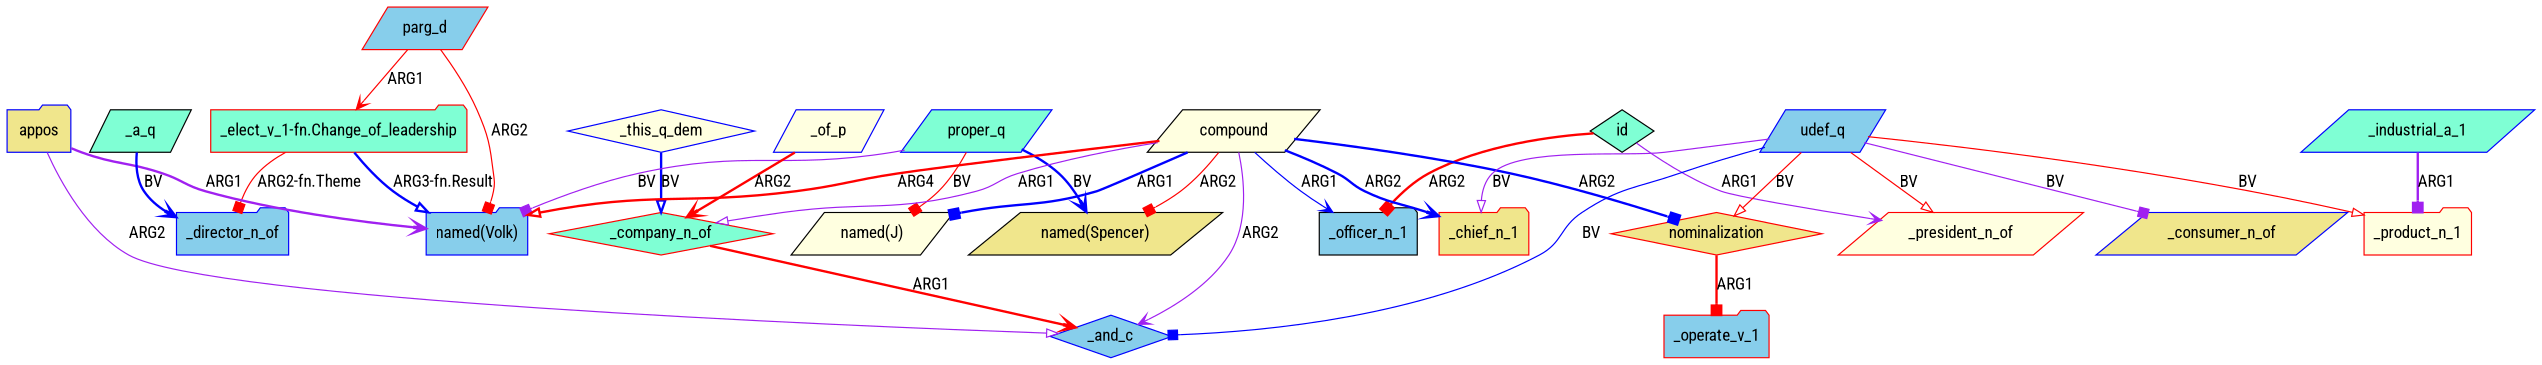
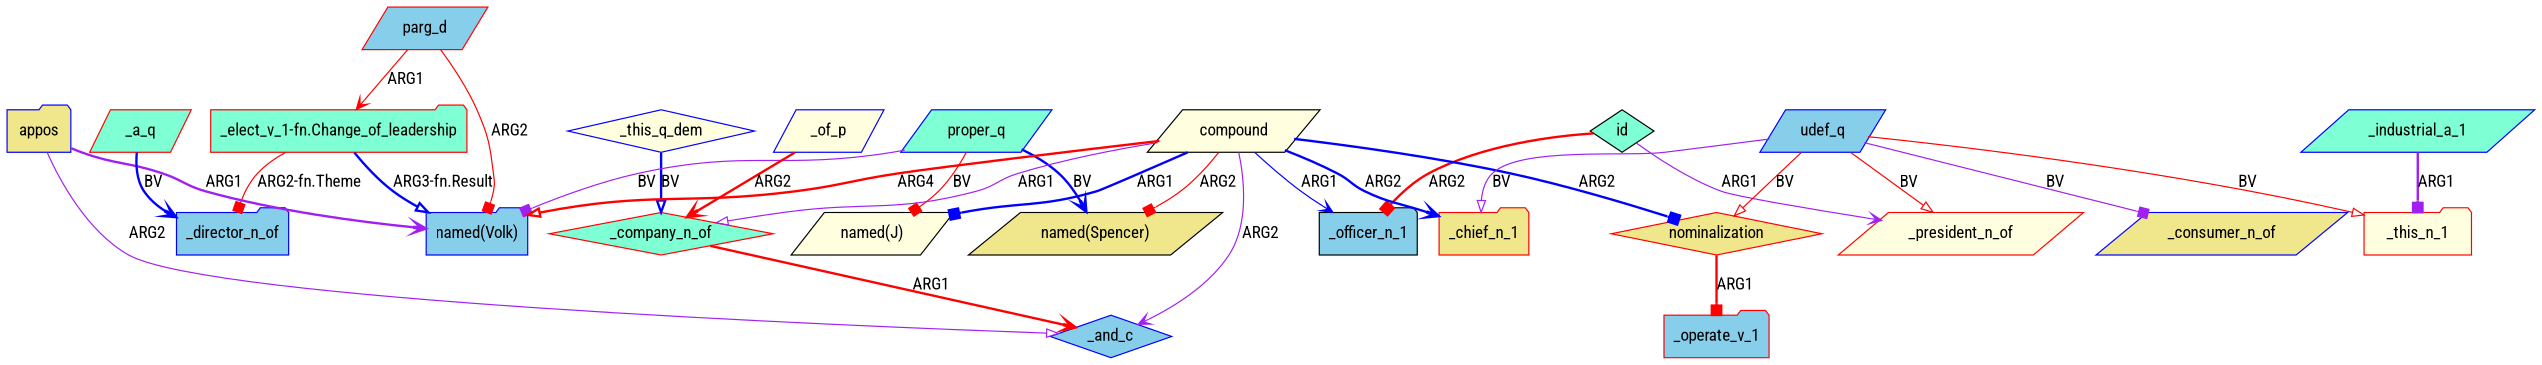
node "_a_q": color black -> red
node "_product_n_1": label "_product_n_1" -> "_this_n_1"
edge "udef_q" -> "_and_c": removed, label "BV"
